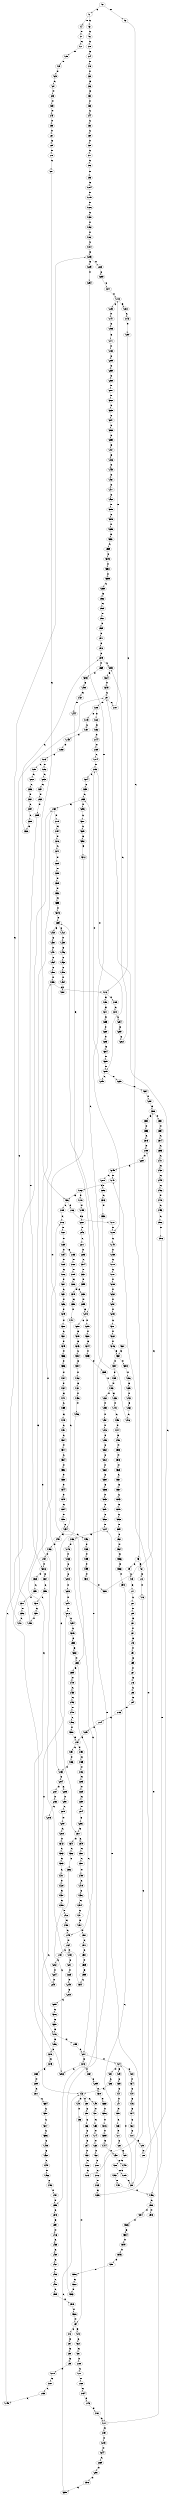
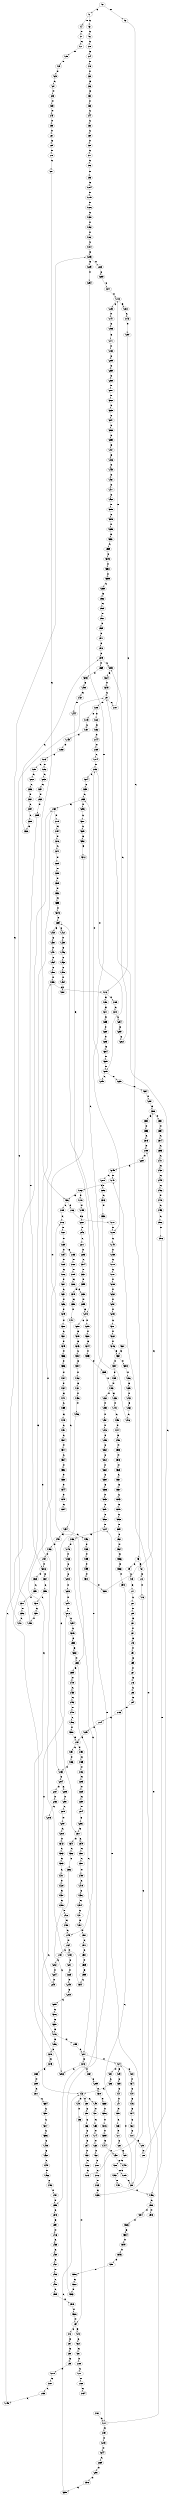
node "S558": removed
node "S146": removed
